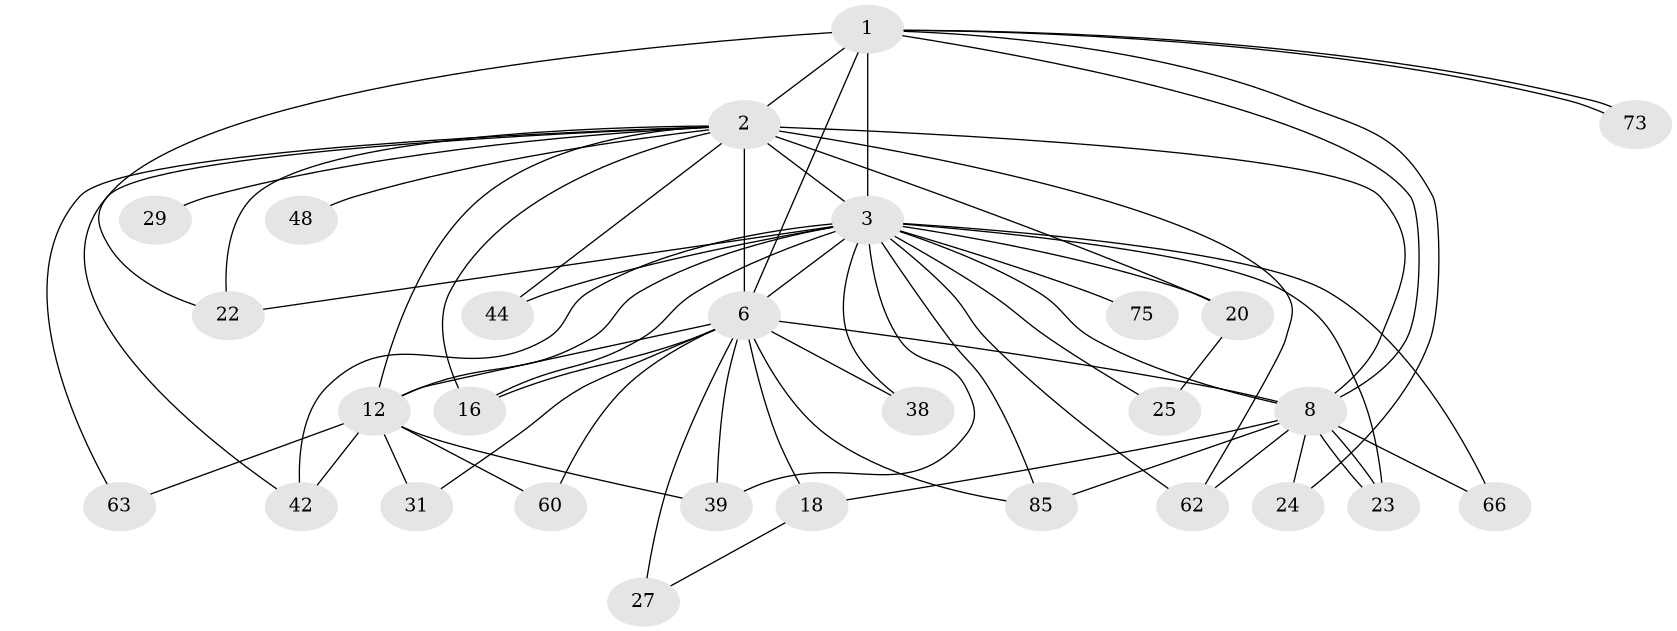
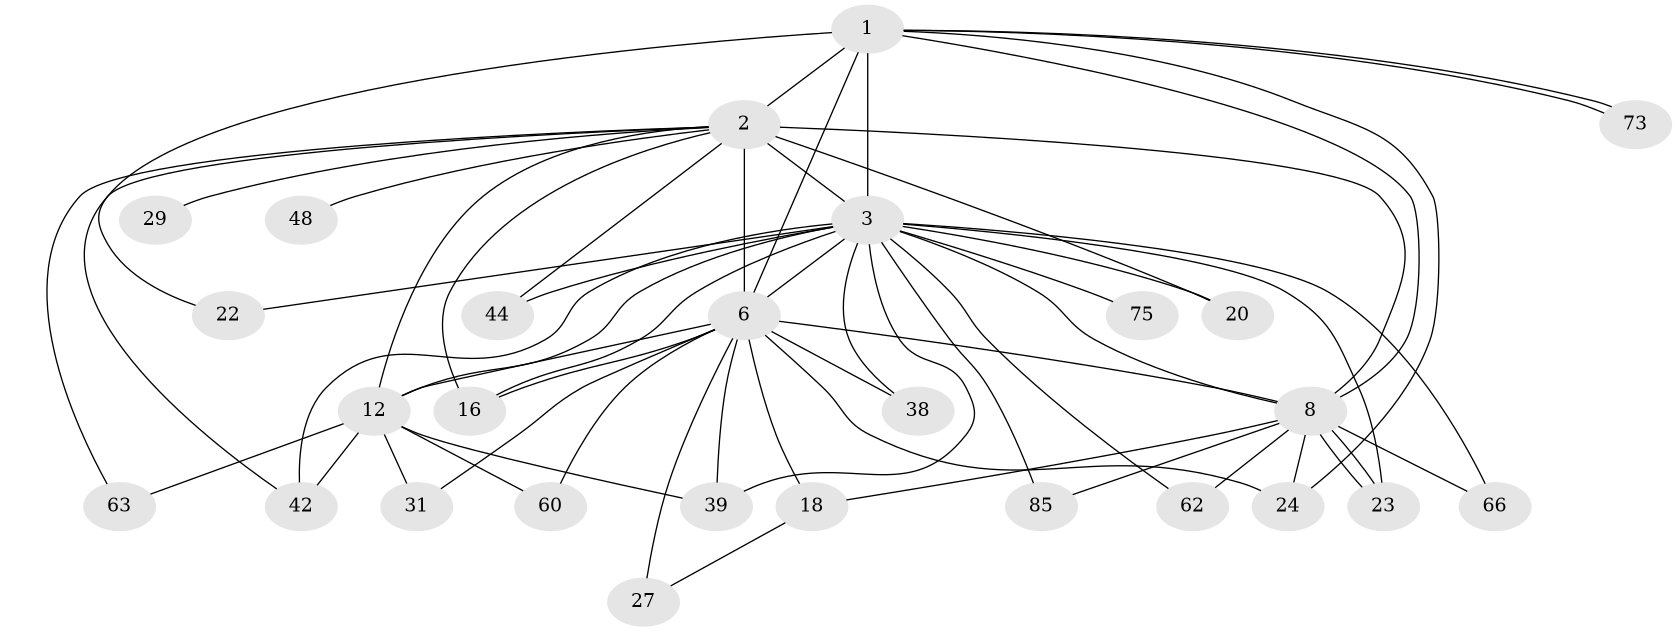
edge "2" -- "22": removed
edge "2" -- "62": removed
node "25": removed
edge "6" -- "85": now "6" -- "24"
